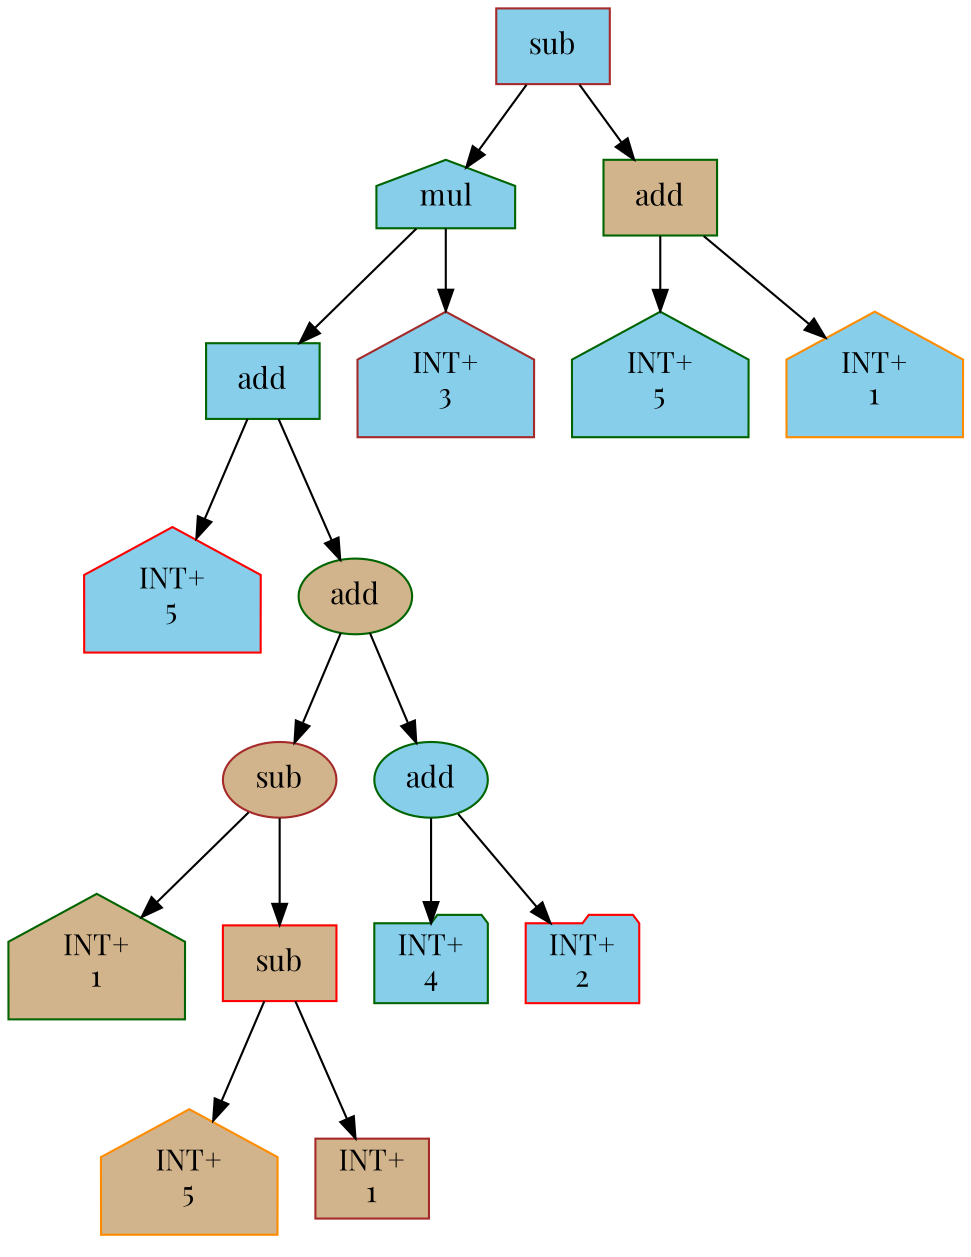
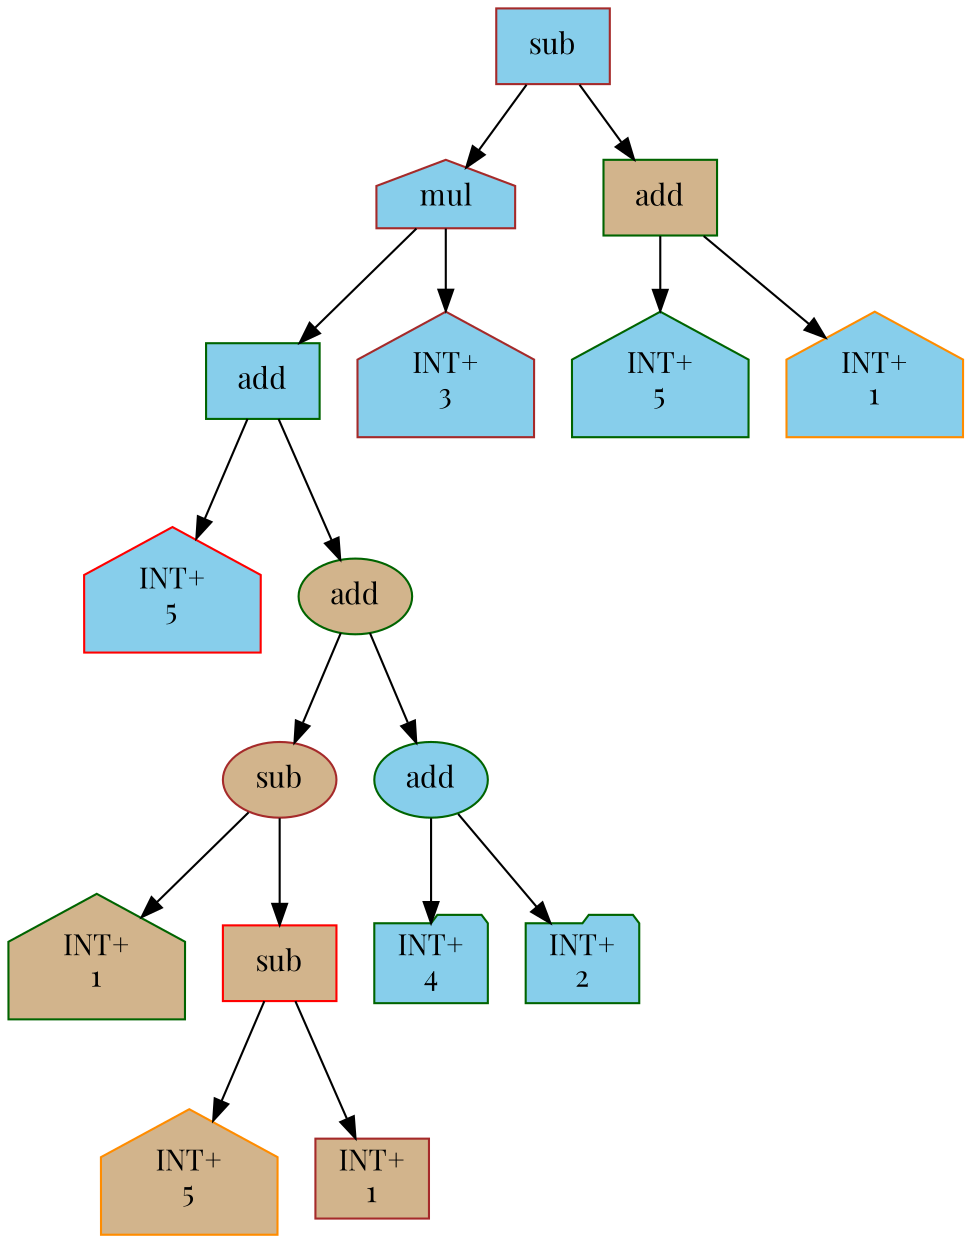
node "mul": color darkgreen -> brown
node "INT+ 2": color red -> darkgreen
